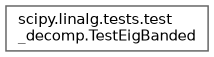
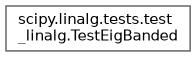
node "scipy.linalg.tests.test _decomp.TestEigBanded": label "scipy.linalg.tests.test _decomp.TestEigBanded" -> "scipy.linalg.tests.test _linalg.TestEigBanded"
